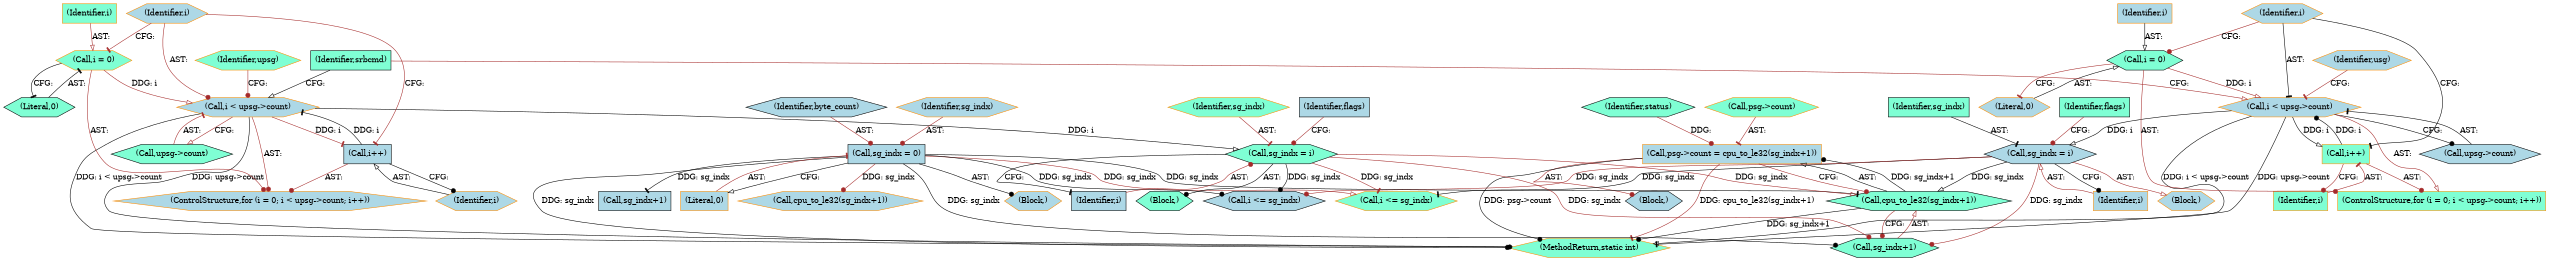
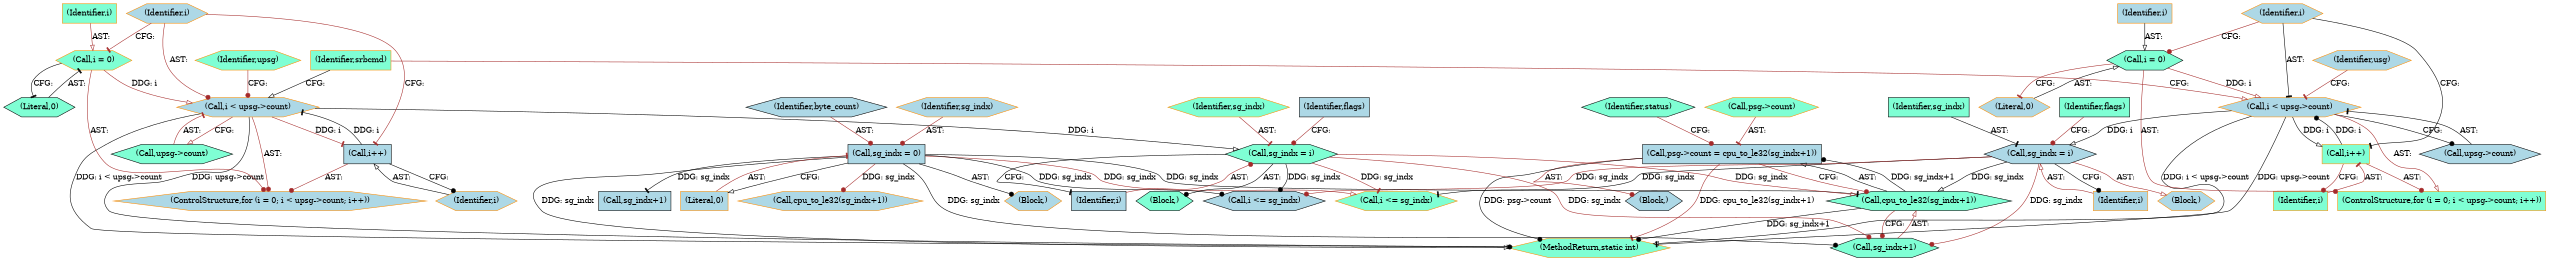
node "(Identifier,srbcmd)": color black -> darkorange
edge "(Identifier,status)" -> "(Call,psg->count = cpu_to_le32(sg_indx+1))": label "DDG: " -> "CFG: "
node "(Call,psg->count = cpu_to_le32(sg_indx+1))": color darkorange -> black
edge "(Call,sg_indx = 0)" -> "(MethodReturn,static int)": arrowhead dot -> onormal
